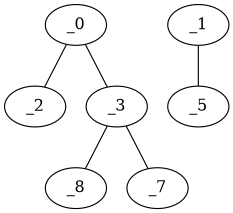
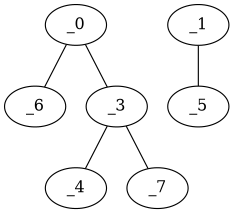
node "_2": label "_2" -> "_6"
node "_8": label "_8" -> "_4"
